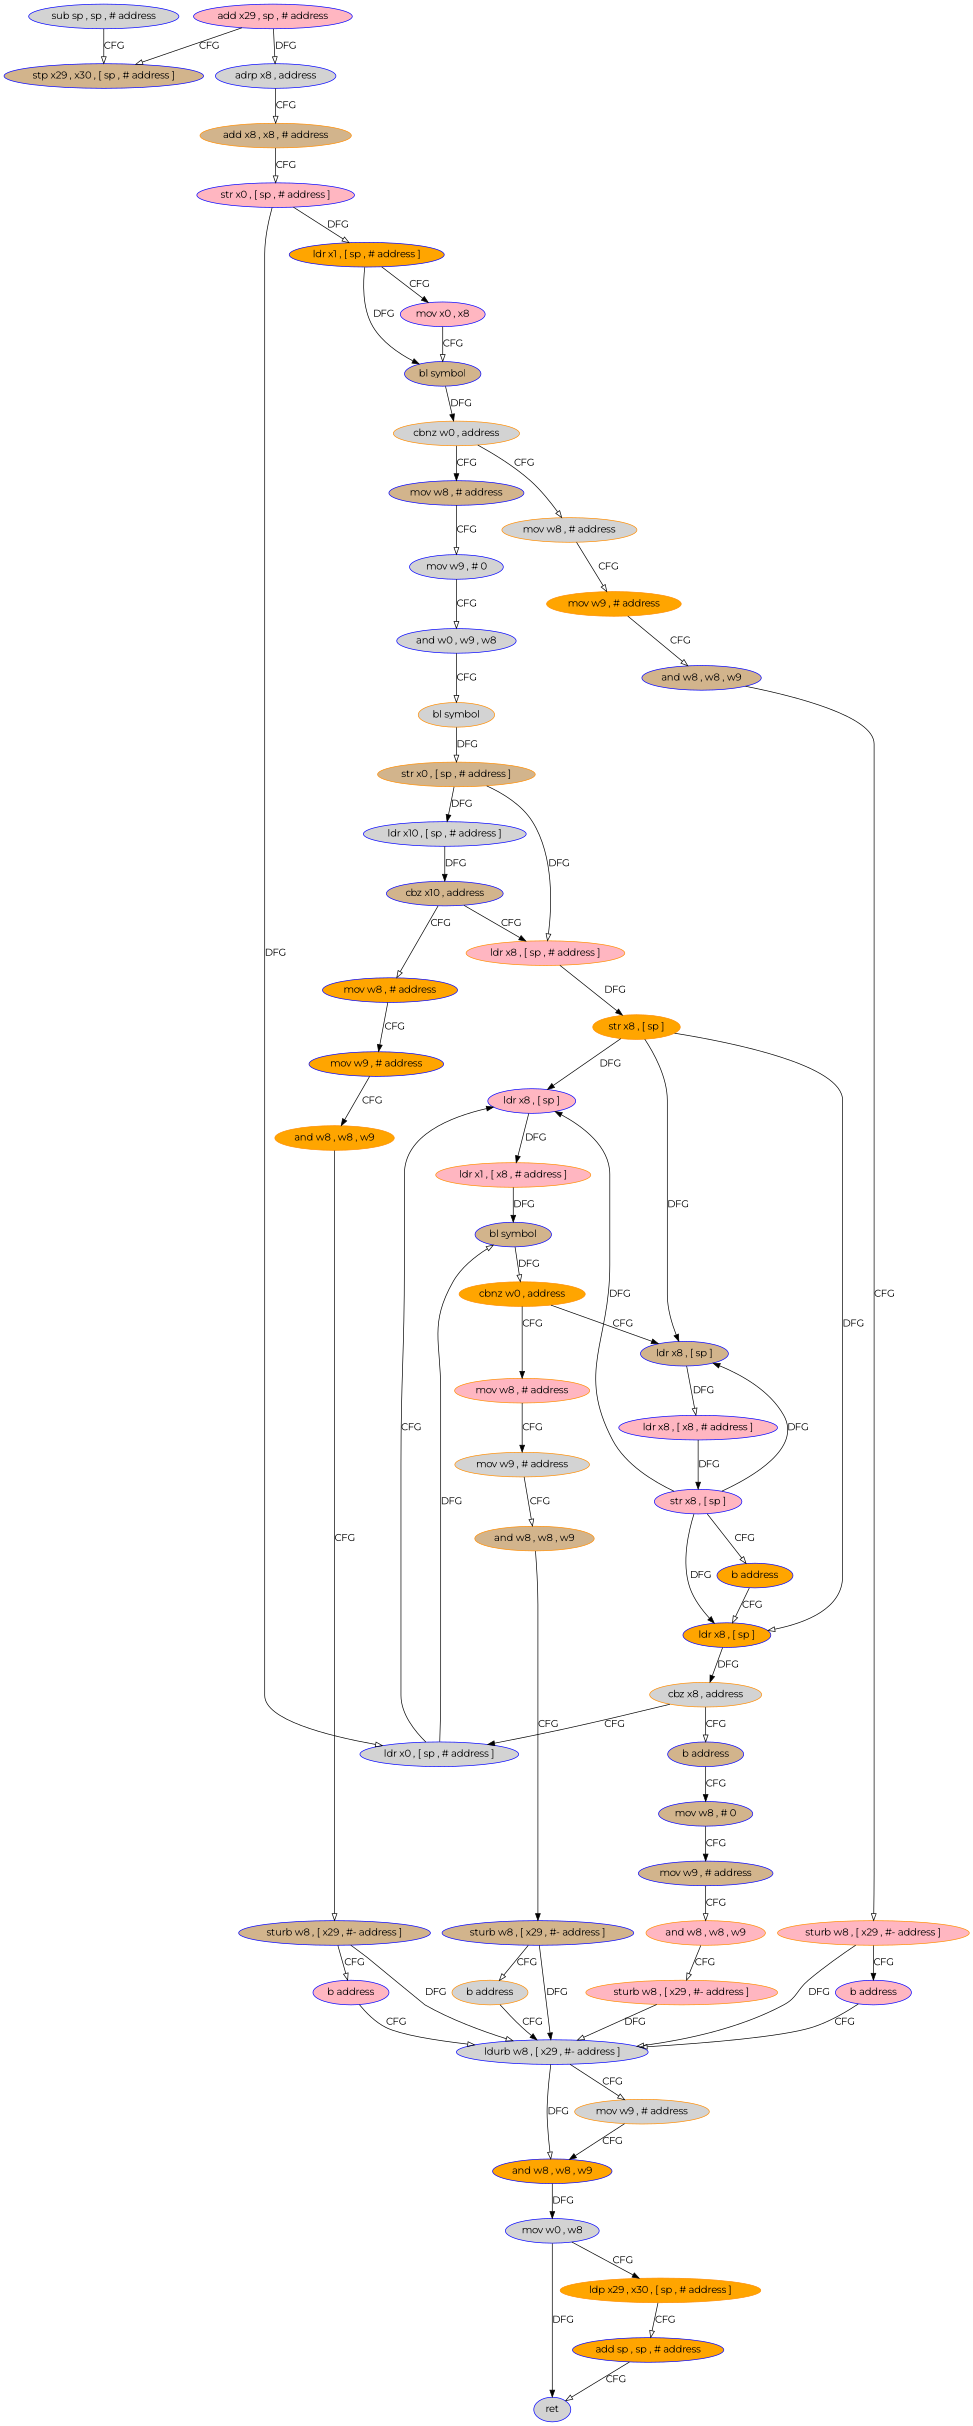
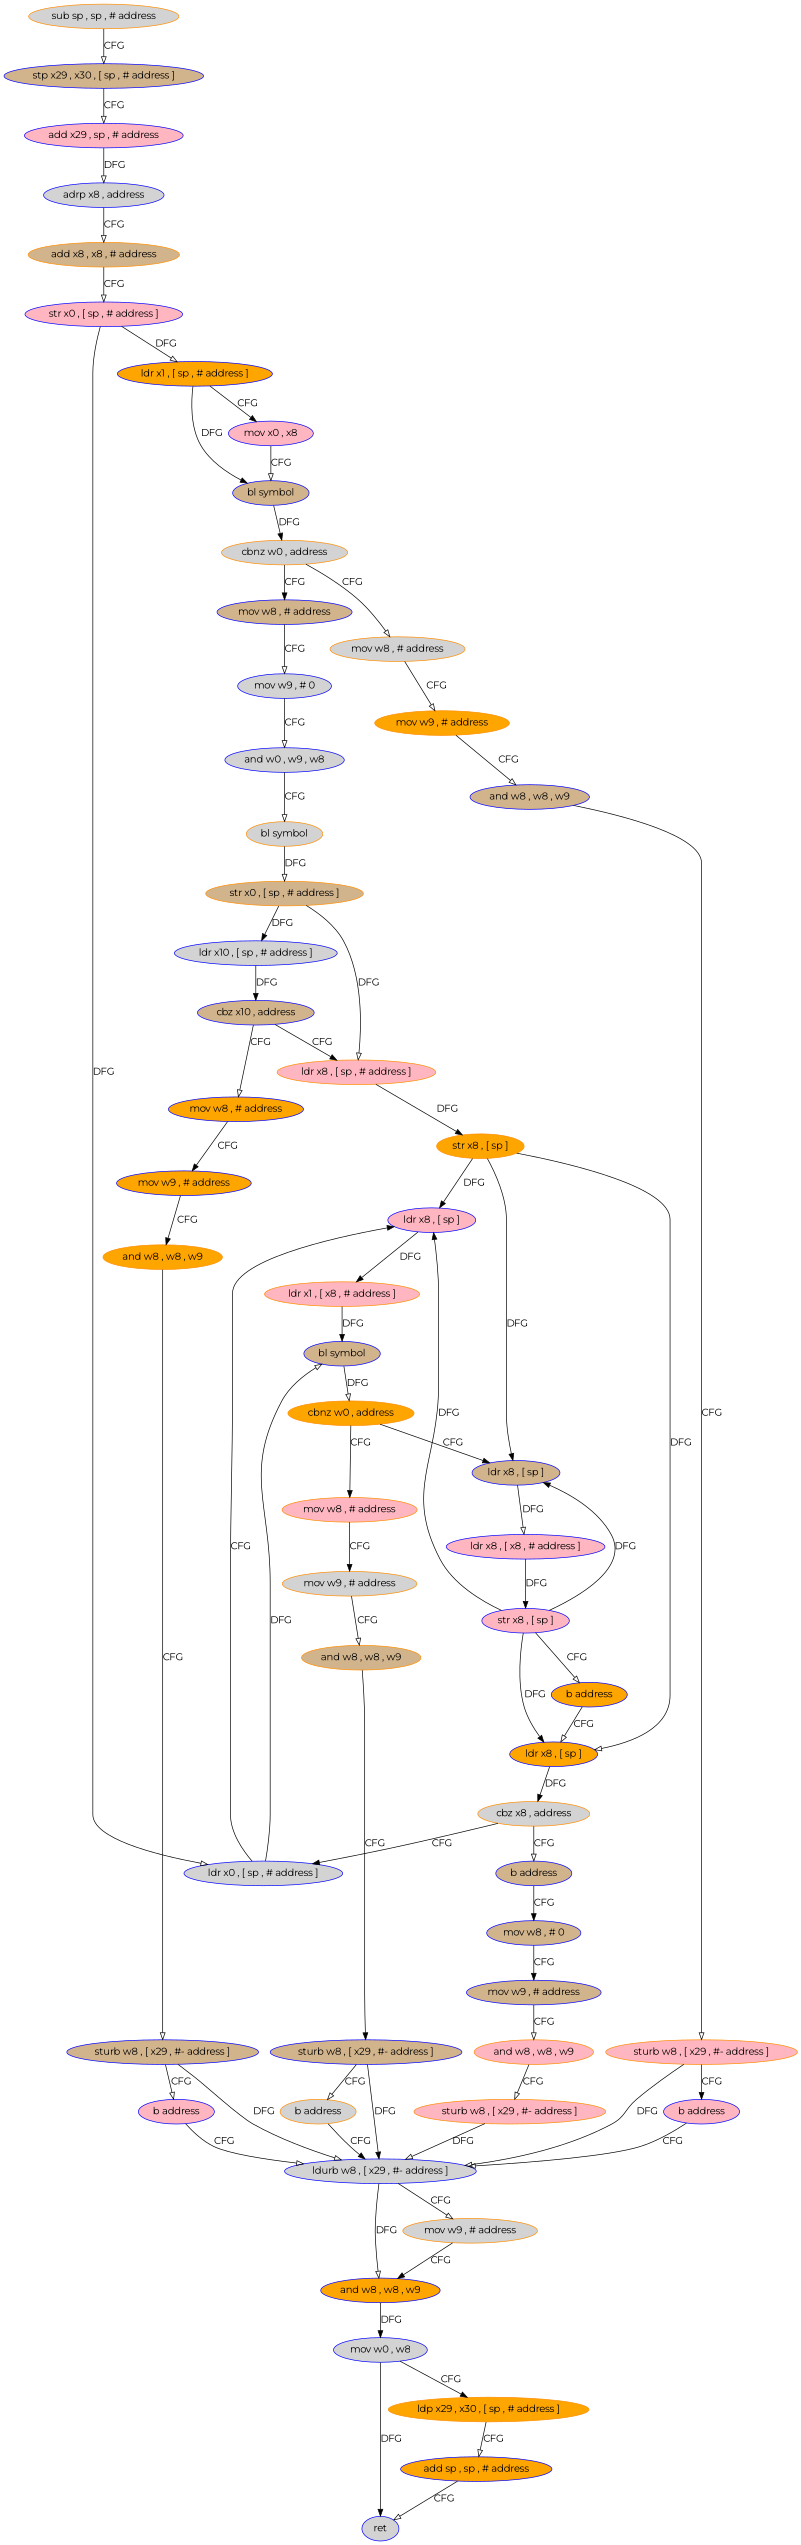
node "sub sp , sp , # address": color blue -> darkorange
edge "add x29 , sp , # address" -> "stp x29 , x30 , [ sp , # address ]": reversed
